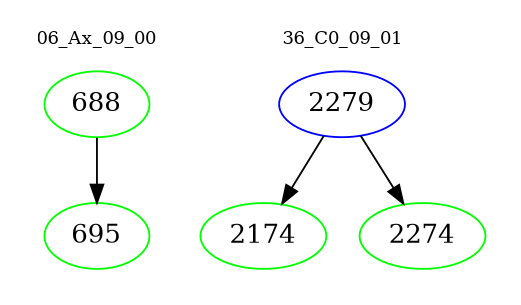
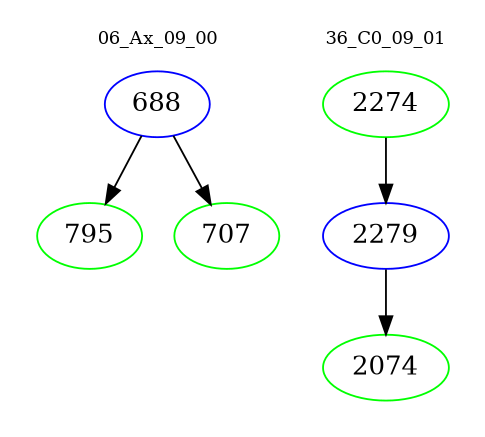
node "688": color green -> blue
edge "2279" -> "2274": reversed
node "695": label "695" -> "795"
node "707": added
node "2174": label "2174" -> "2074"
